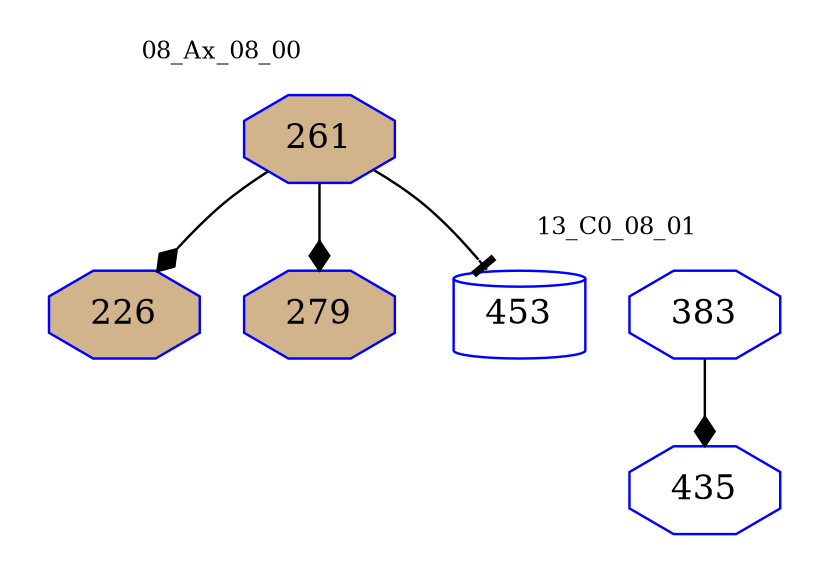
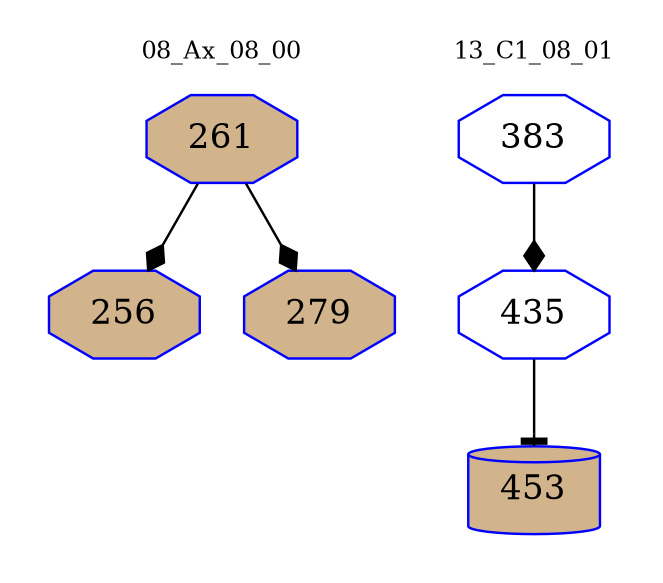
cluster "13_C0_08_01": label "13_C0_08_01" -> "13_C1_08_01"
edge "261" -> "453": now "435" -> "453"
node "226": label "226" -> "256"
node "453": fillcolor white -> tan
